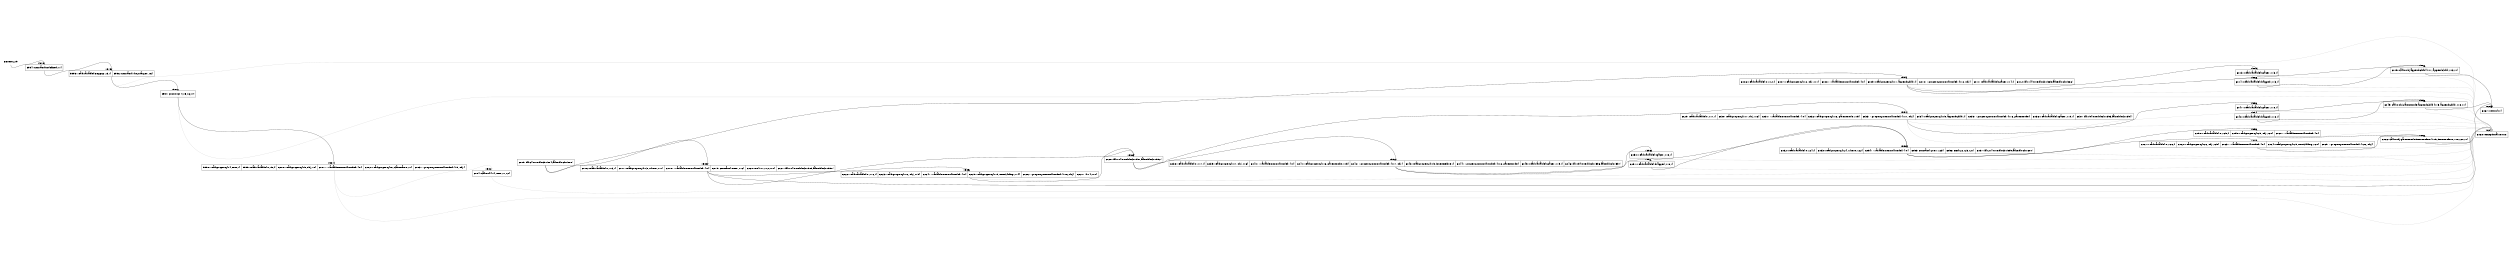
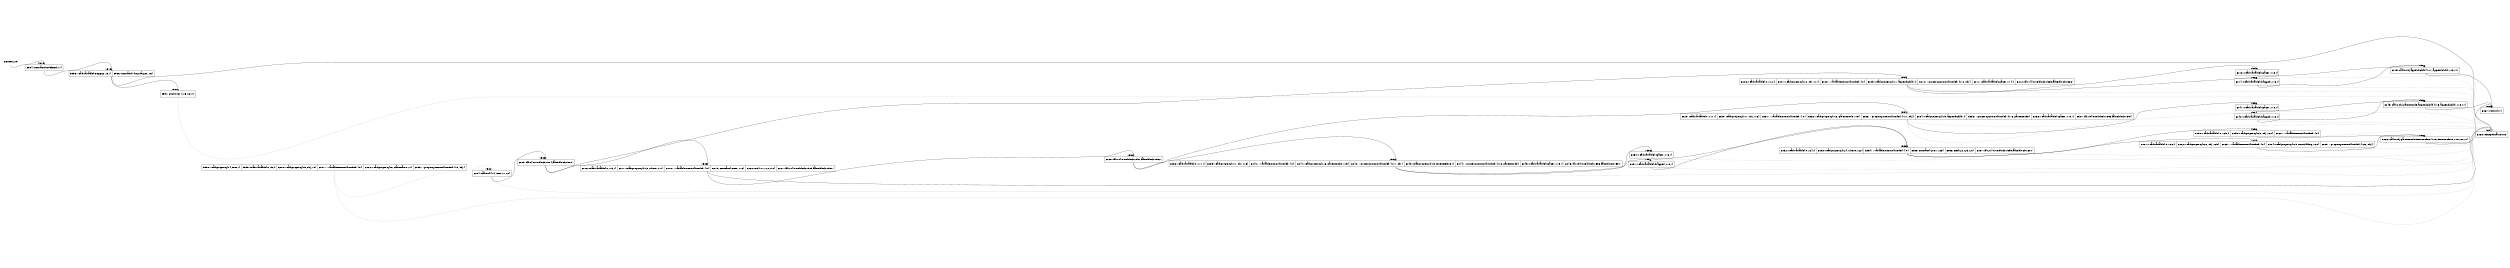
edge "5995: read-variable['RegExp',v5,-]" -> "6068: exceptional-return": color gray -> black
edge "5997: construct [-,v5,v6,v4]" -> "5998: read-property[v4,'test',-]": removed
edge "6004: call-null [v4,'test',v7,v2]" -> "6005: if[v2](true-block:1584,false-block:1588)": added
node "6022: read-variable['o',v16,-]": removed
